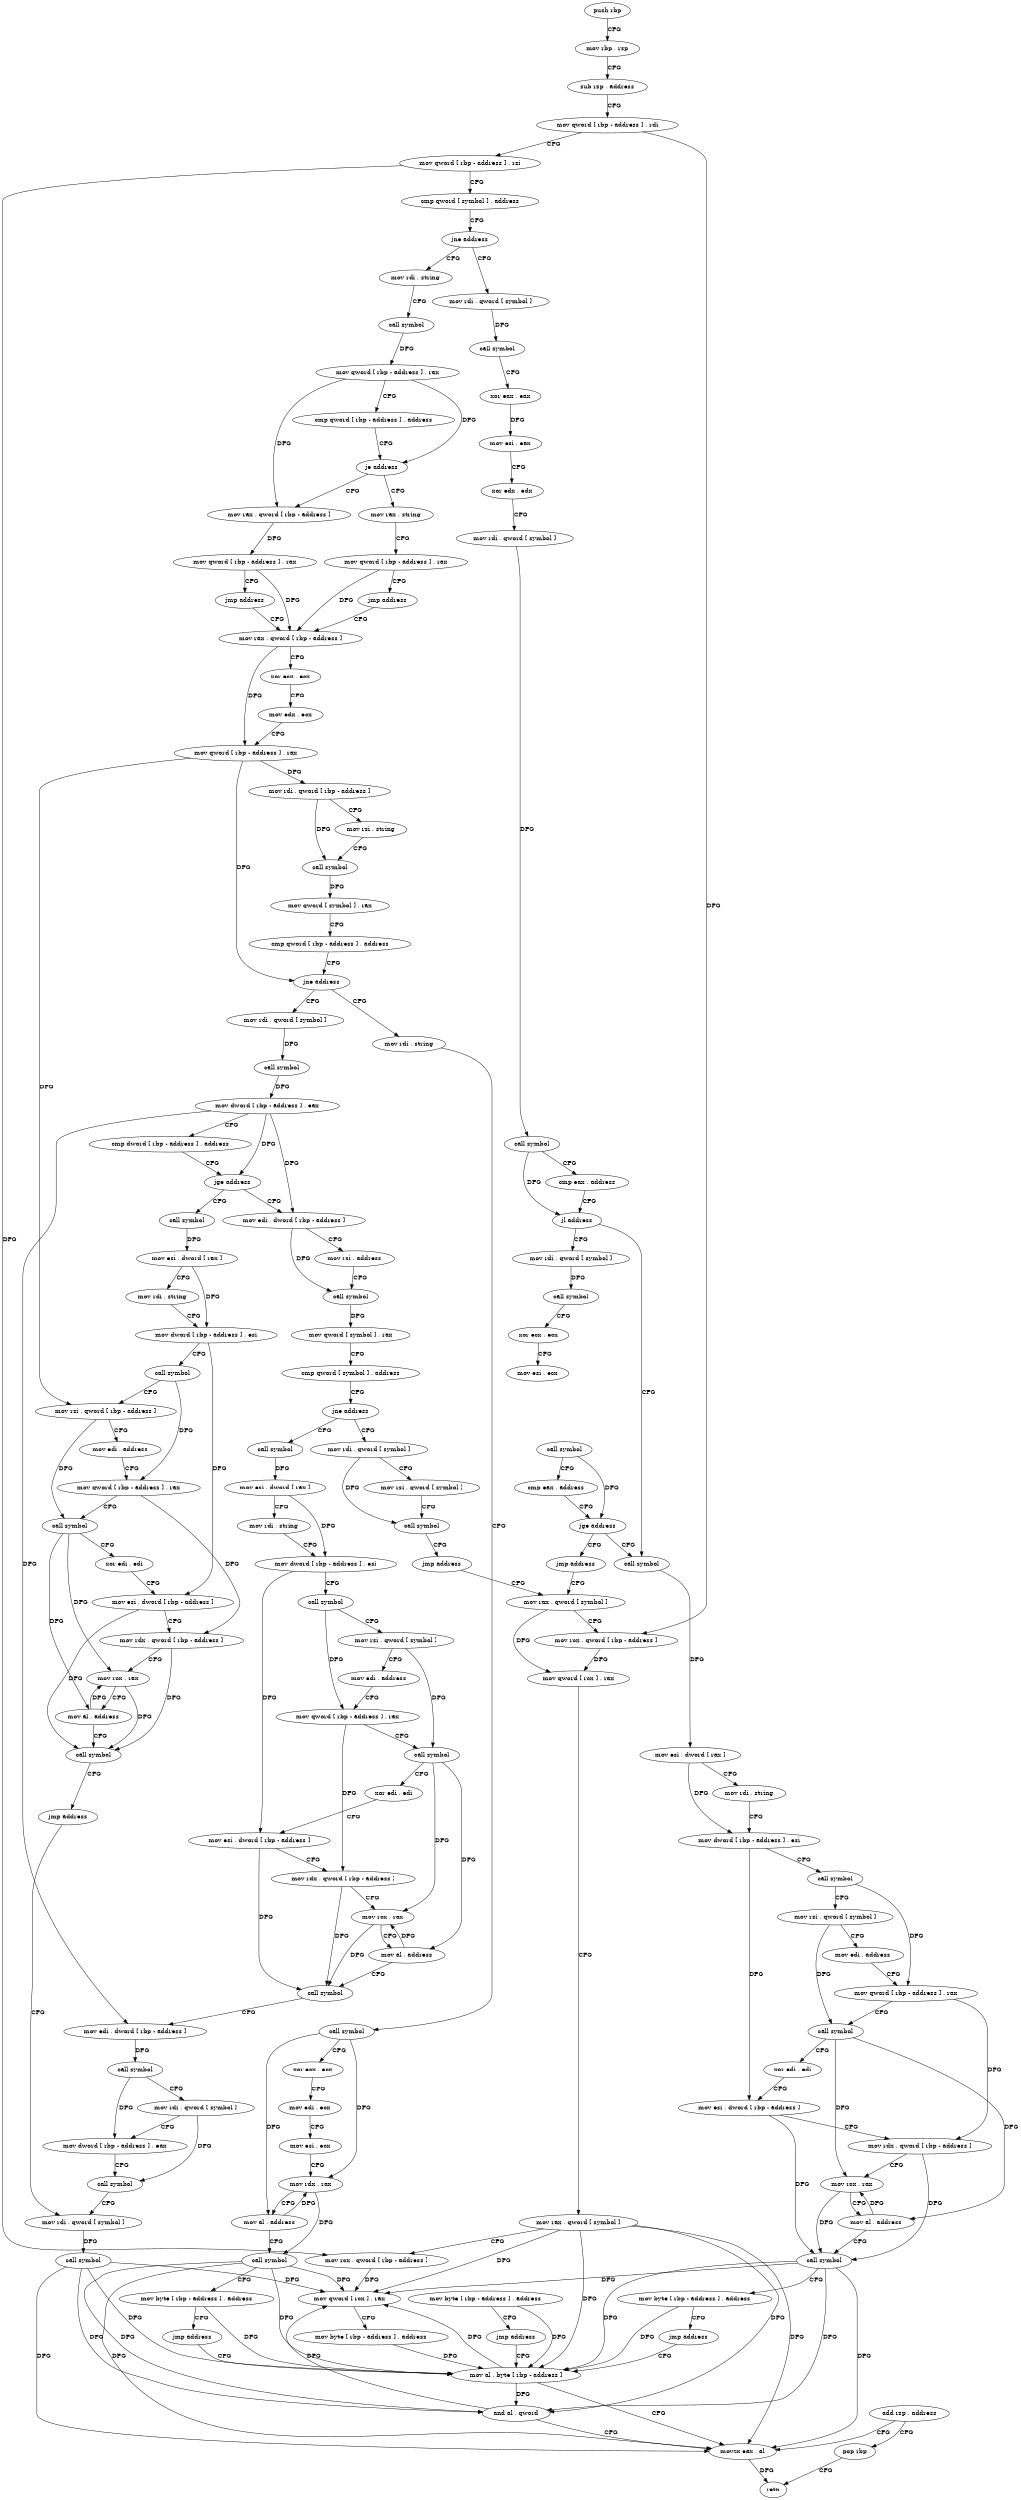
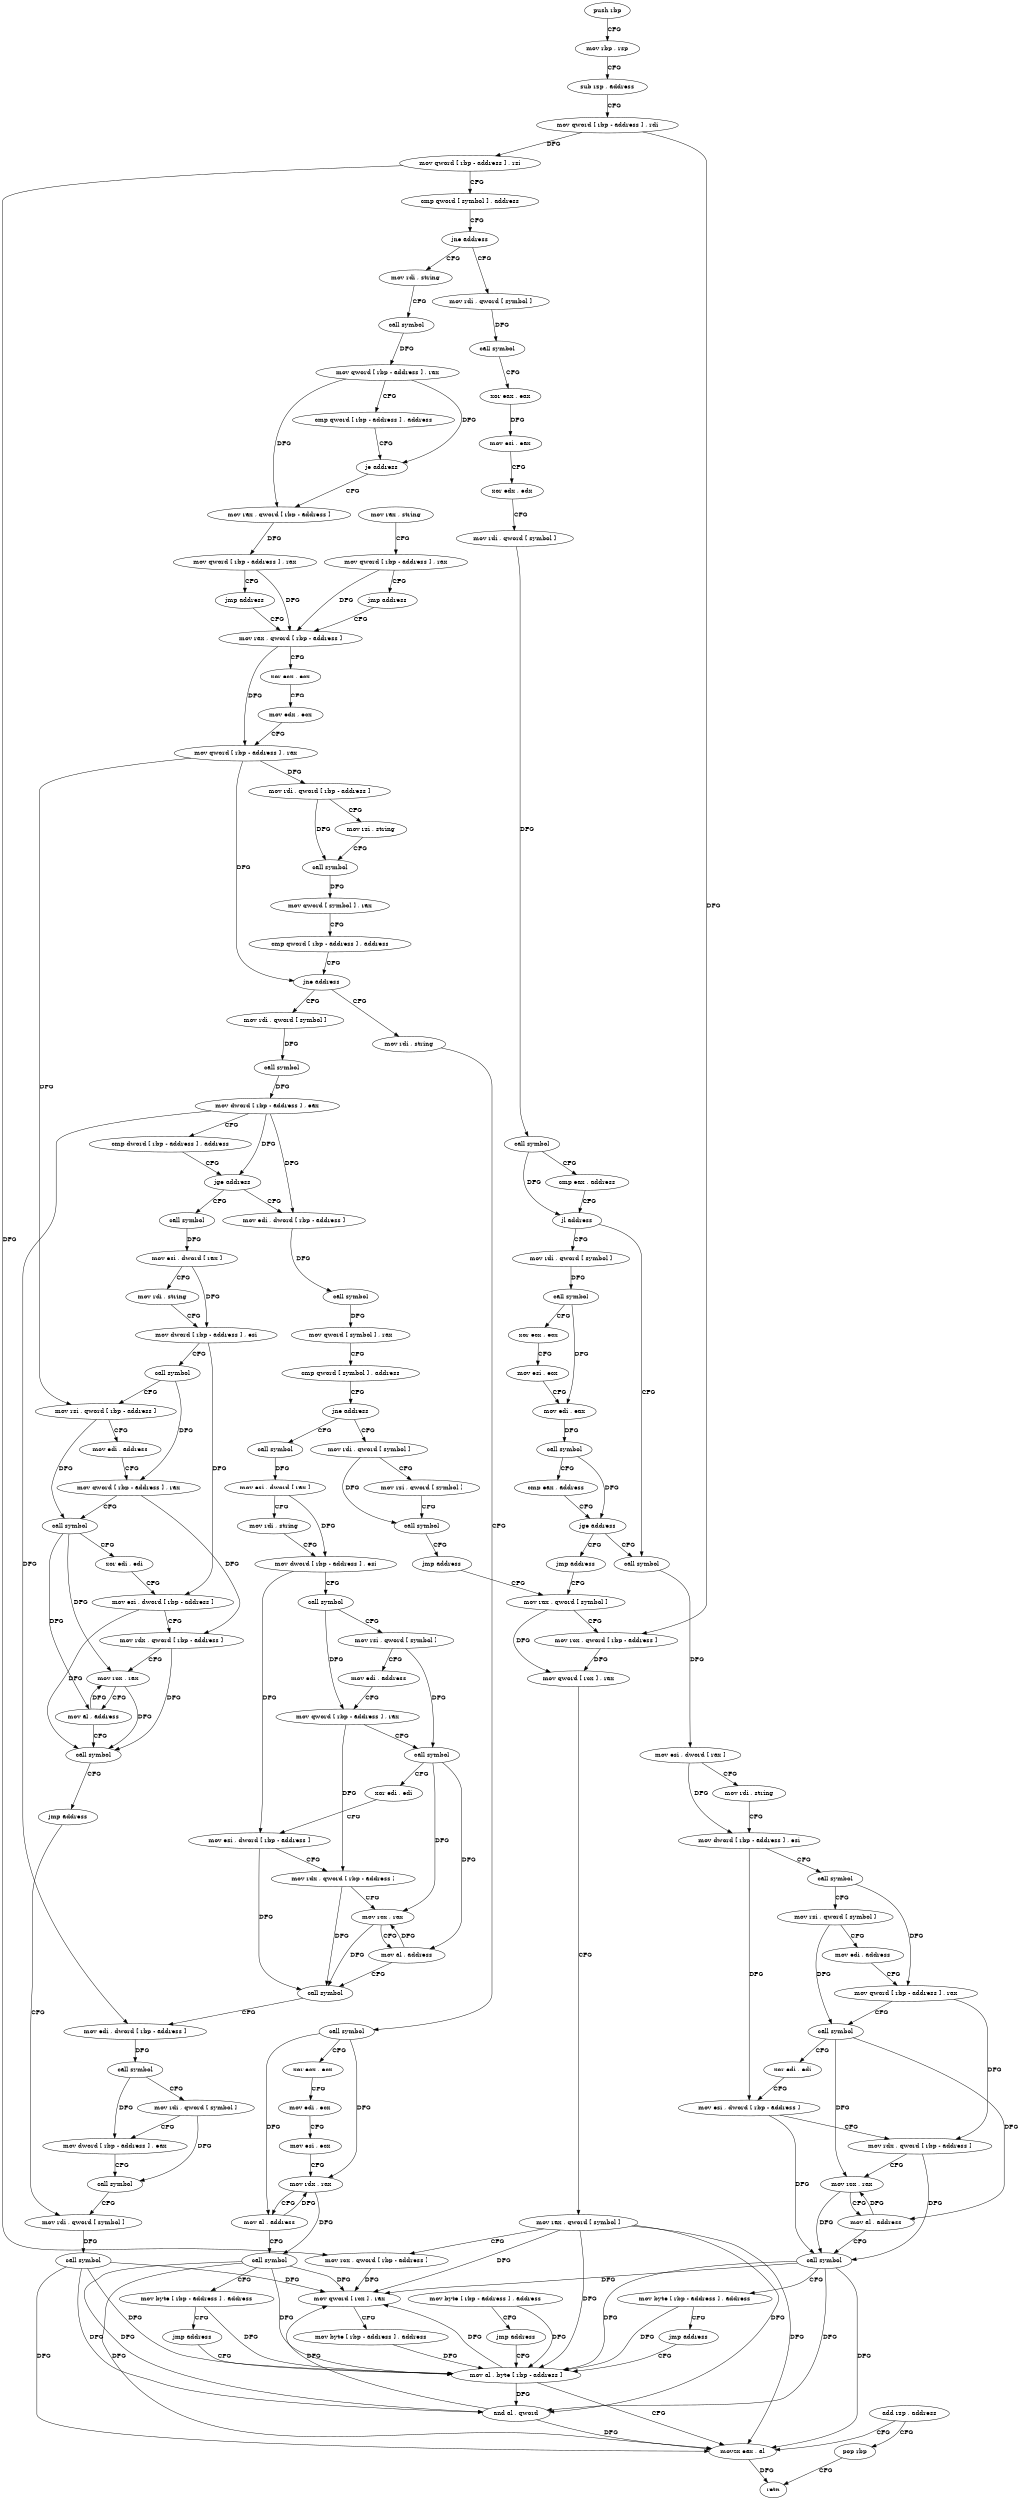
edge "mov qword [ rbp - address ] , rdi" -> "mov qword [ rbp - address ] , rsi": label "CFG" -> "DFG"
edge "je address" -> "mov rax , string": removed, label "CFG"
node "mov rsi , address": removed
node "mov edi , eax": added
edge "and al , qword" -> "movzx eax , al": label "CFG" -> "DFG"
